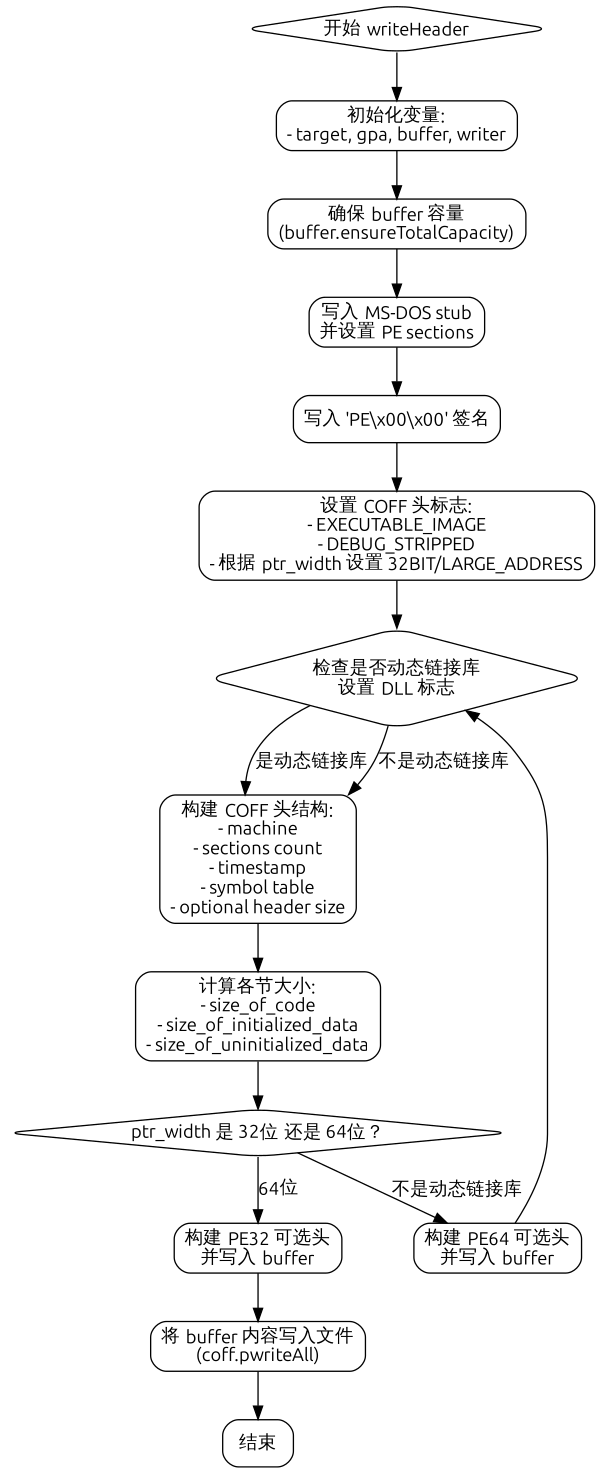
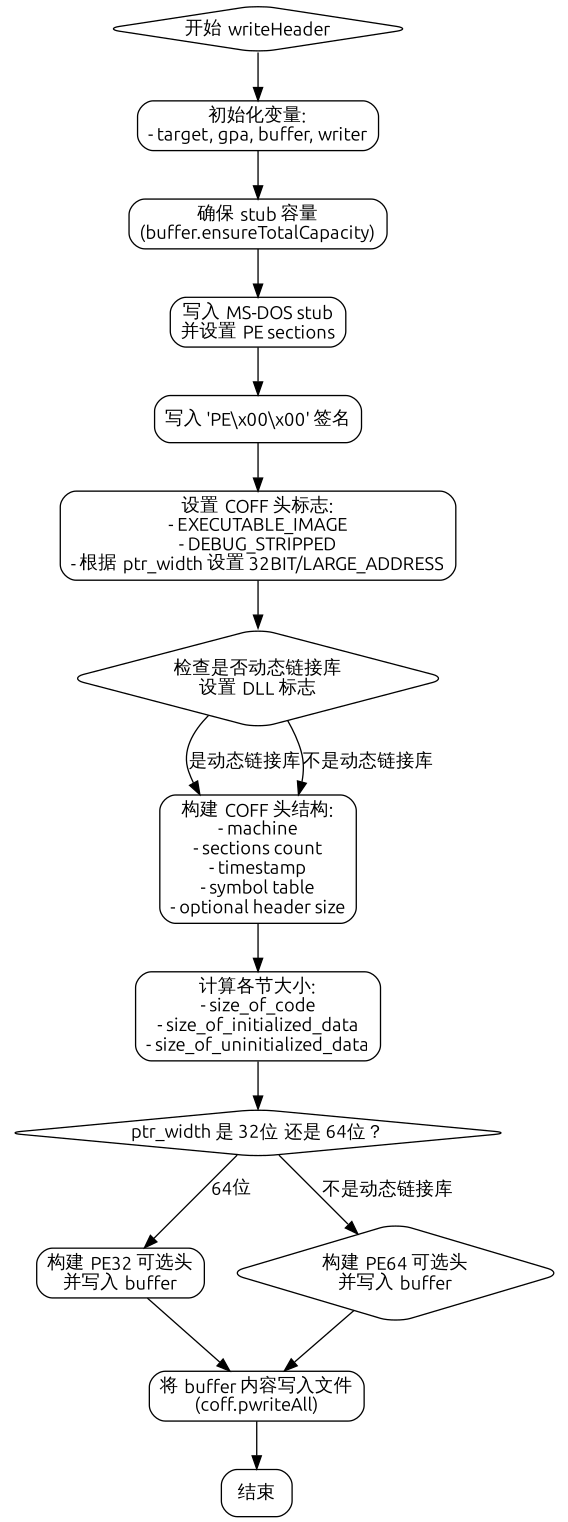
node "确保 buffer 容量 (buffer.ensureTotalCapacity)": label "确保 buffer 容量 (buffer.ensureTotalCapacity)" -> "确保 stub 容量 (buffer.ensureTotalCapacity)"
edge "构建 PE64 可选头 并写入 buffer" -> "检查是否动态链接库 设置 DLL 标志": now "构建 PE64 可选头 并写入 buffer" -> "将 buffer 内容写入文件 (coff.pwriteAll)"
node "构建 PE64 可选头 并写入 buffer": shape box -> diamond
